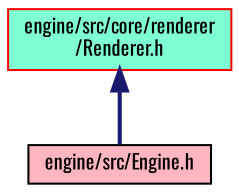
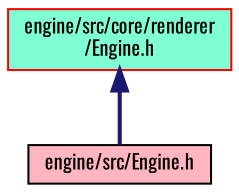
node "engine/src/core/renderer /Renderer.h": label "engine/src/core/renderer /Renderer.h" -> "engine/src/core/renderer /Engine.h"
